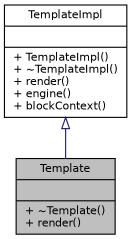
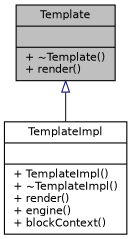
edge "Template" -> "TemplateImpl": reversed
